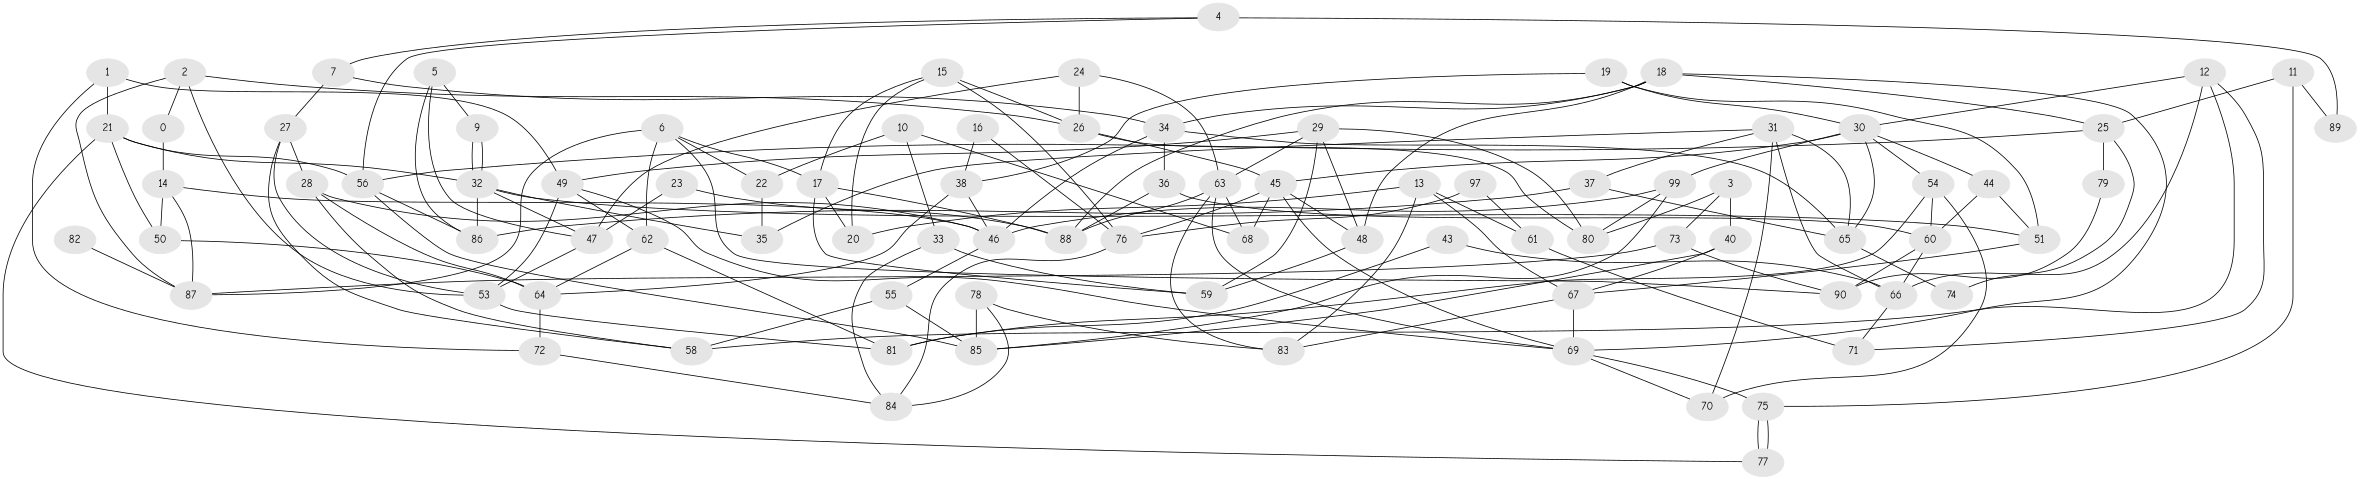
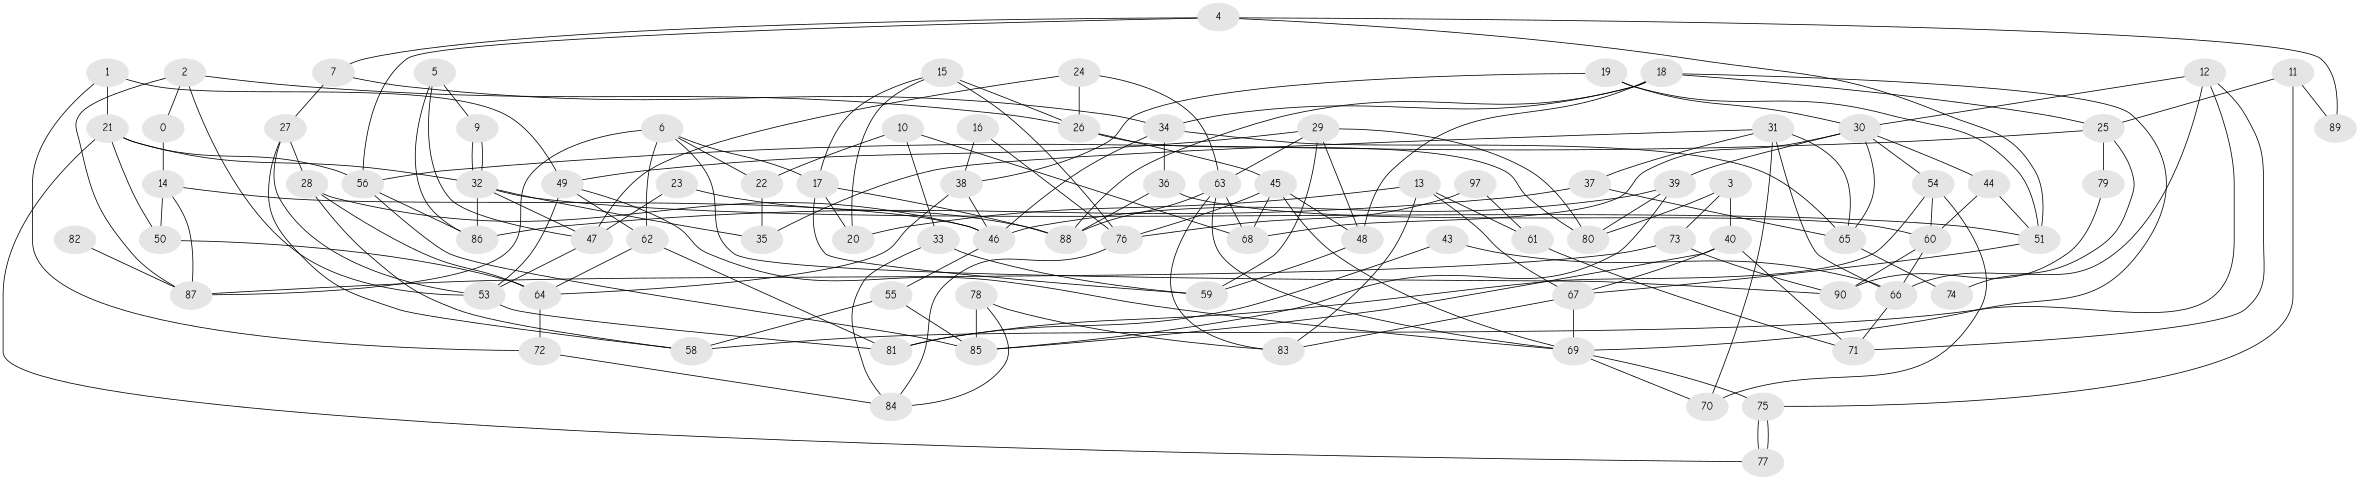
edge "4" -- "51": added
edge "30" -- "45": now "30" -- "68"
node "99": label "99" -> "39"
edge "40" -- "71": added
